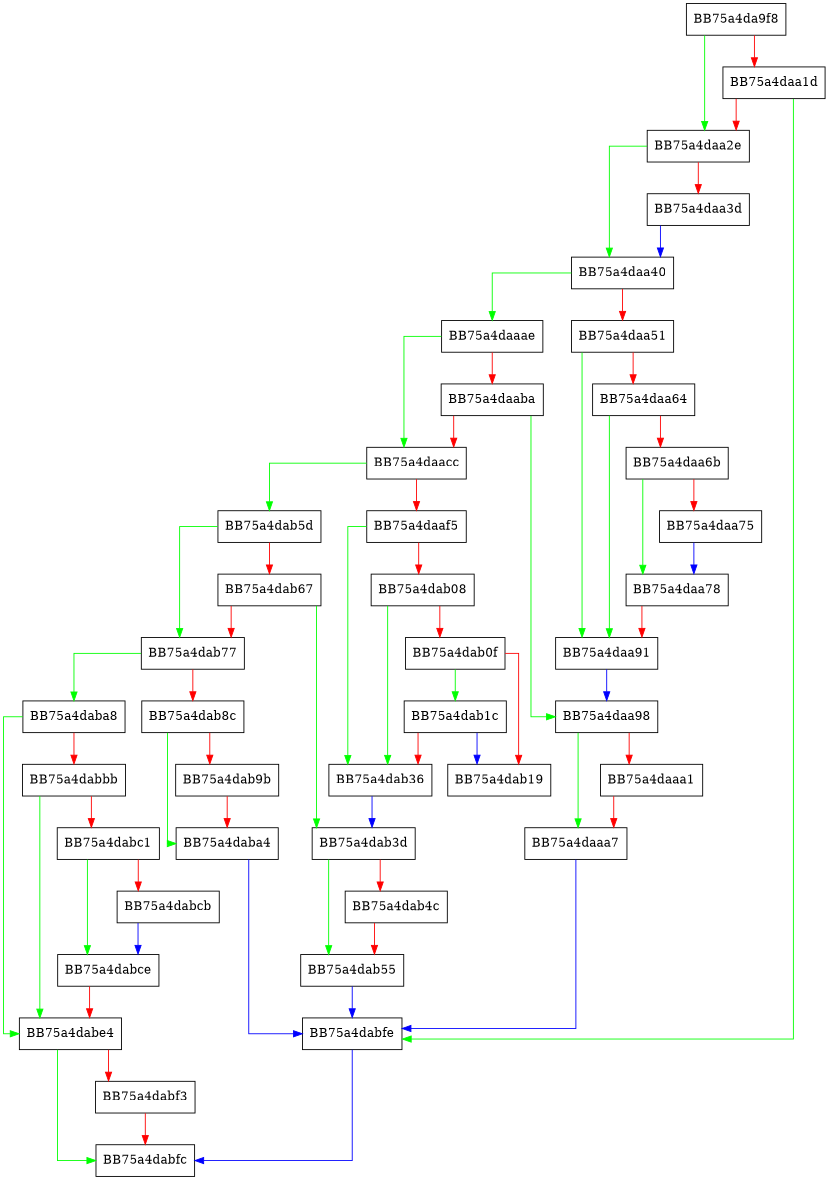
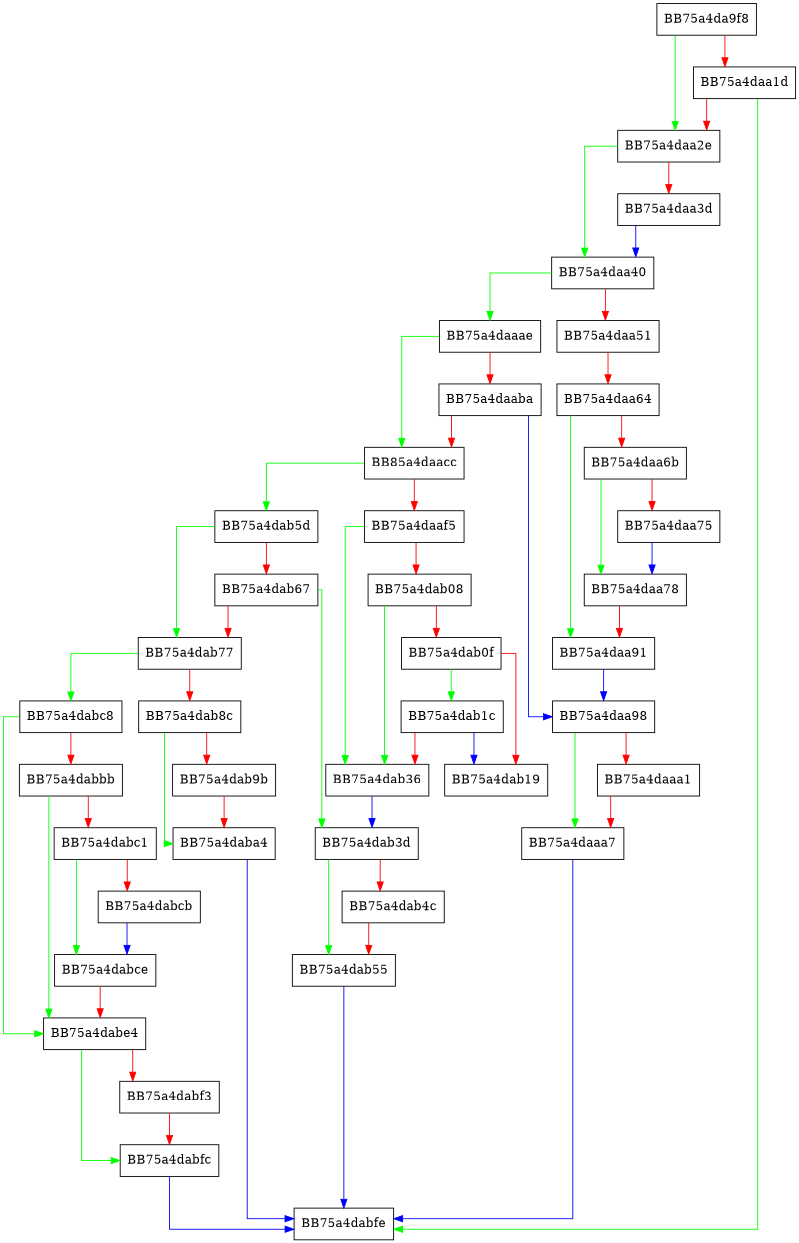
node "BB75a4daacc": label "BB75a4daacc" -> "BB85a4daacc"
edge "BB75a4daa51" -> "BB75a4daa91": removed
edge "BB75a4daaba" -> "BB75a4daa98": color green -> blue
node "BB75a4daba8": label "BB75a4daba8" -> "BB75a4dabc8"
edge "BB75a4dabfe" -> "BB75a4dabfc": reversed
